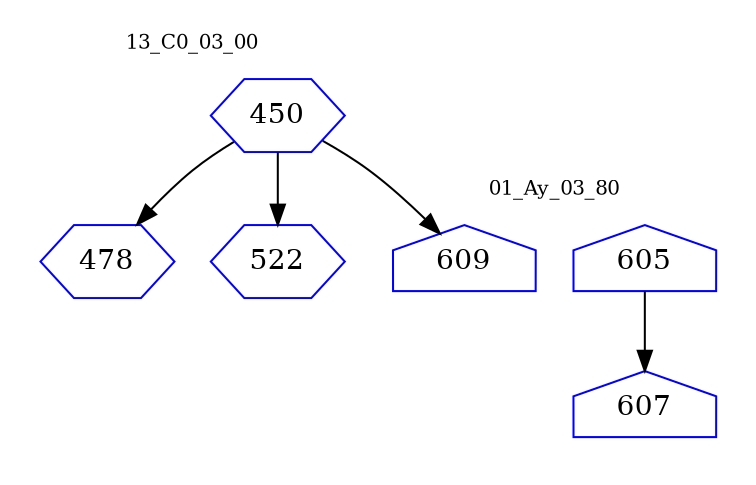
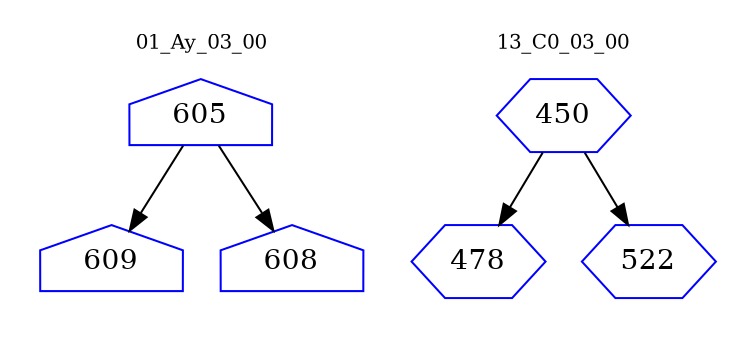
edge "450" -> "609": now "605" -> "609"
cluster "01_Ay_03_80": label "01_Ay_03_80" -> "01_Ay_03_00"
node "607": label "607" -> "608"
